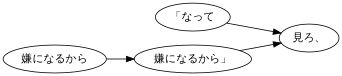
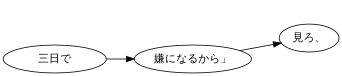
node "「なって": removed
node "嫌になるから": label "嫌になるから" -> "三日で"
